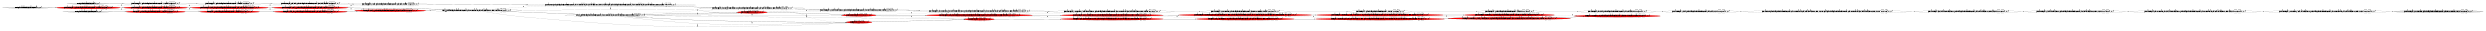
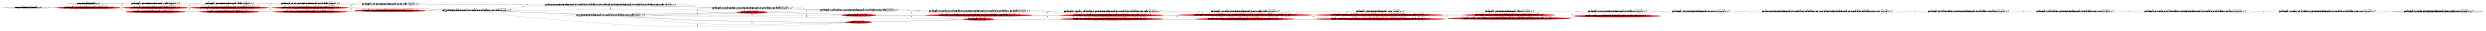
node "testFixAuthorLastNameFirstCommasNoComma['0', '1', '0']": removed
